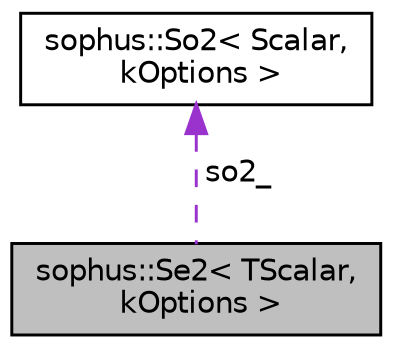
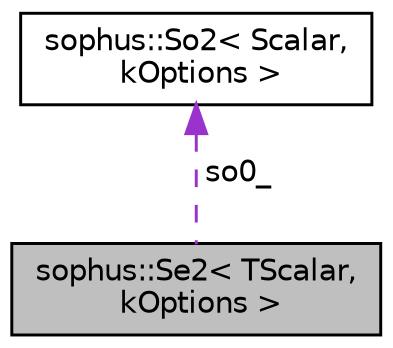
edge "sophus::Se2< TScalar, kOptions >" -> "sophus::So2< Scalar, kOptions >": label " so2_" -> " so0_"
